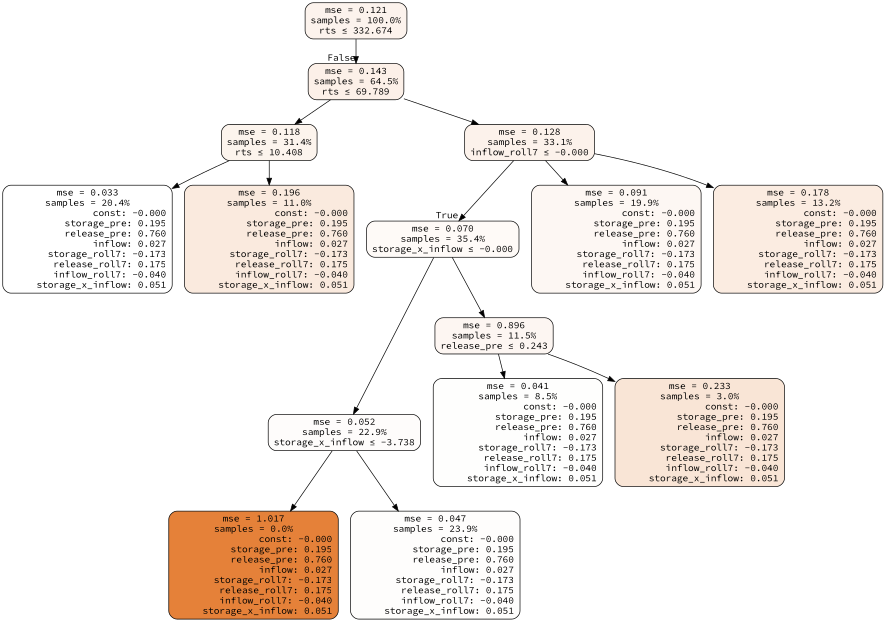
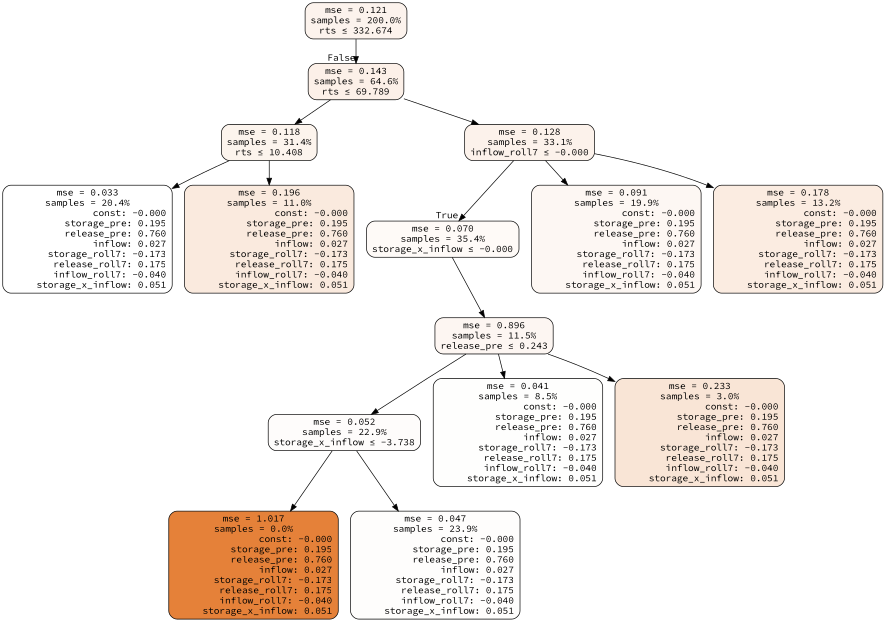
node "mse = 0.121 samples = 100.0% rts ≤ 332.674": label "mse = 0.121 samples = 100.0% rts ≤ 332.674" -> "mse = 0.121 samples = 200.0% rts ≤ 332.674"
node "mse = 0.143 samples = 64.5% rts ≤ 69.789": label "mse = 0.143 samples = 64.5% rts ≤ 69.789" -> "mse = 0.143 samples = 64.6% rts ≤ 69.789"
edge "mse = 0.070 samples = 35.4% storage_x_inflow ≤ -0.000" -> "mse = 0.052 samples = 22.9% storage_x_inflow ≤ -3.738": now "mse = 0.896 samples = 11.5% release_pre ≤ 0.243" -> "mse = 0.052 samples = 22.9% storage_x_inflow ≤ -3.738"
